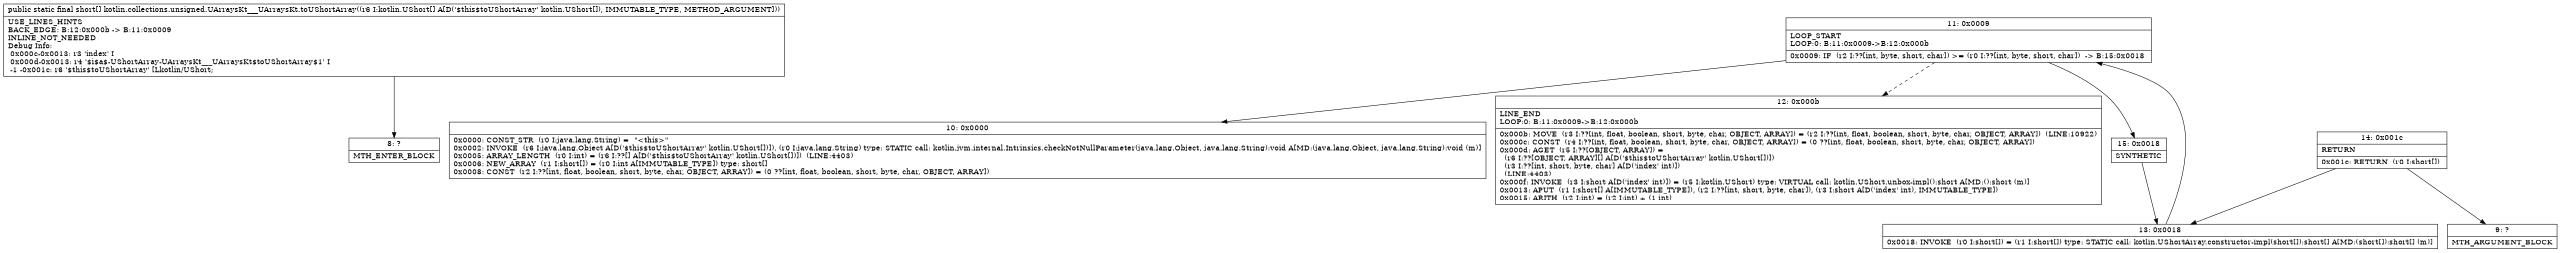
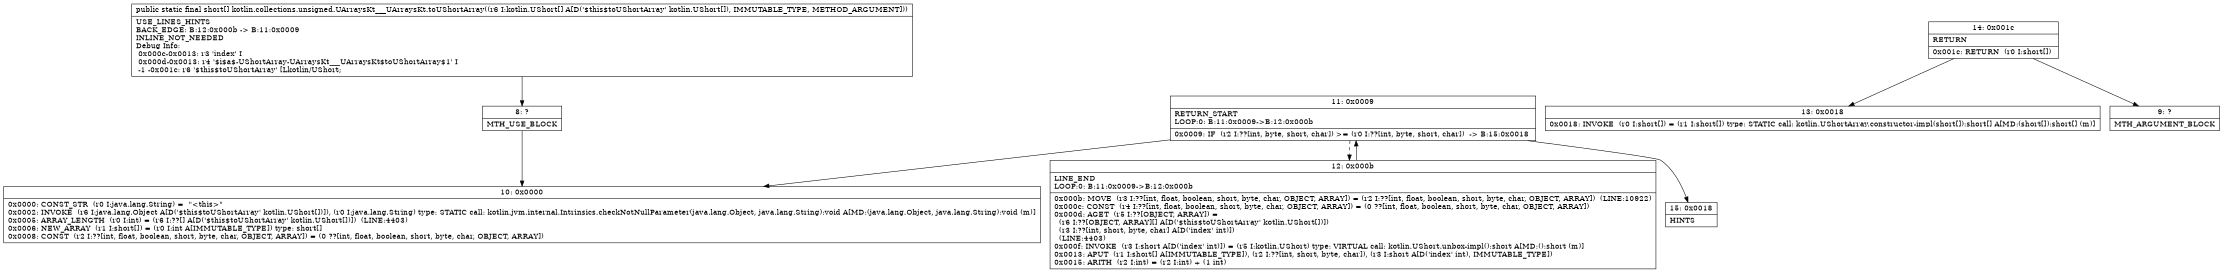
node "11: 0x0009": text "LOOP_START" -> "RETURN_START"
edge "13: 0x0018" -> "11: 0x0009": now "12: 0x000b" -> "11: 0x0009"
node "8: ?": text "MTH_ENTER_BLOCK" -> "MTH_USE_BLOCK"
edge "8: ?" -> "10: 0x0000": added
node "15: 0x0018": text "SYNTHETIC" -> "HINTS"
edge "15: 0x0018" -> "13: 0x0018": removed
